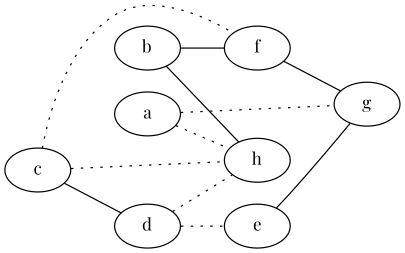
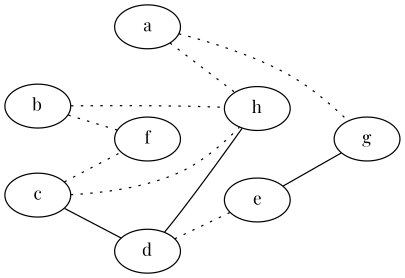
edge "b" -- "f": style solid -> dotted
edge "f" -- "g": removed
edge "b" -- "h": style solid -> dotted
edge "h" -- "d": style dotted -> solid
